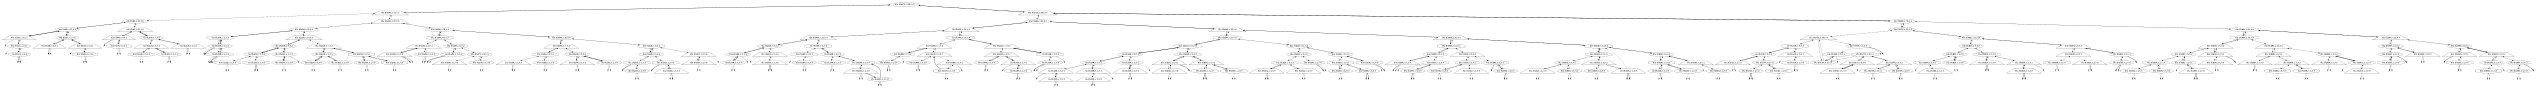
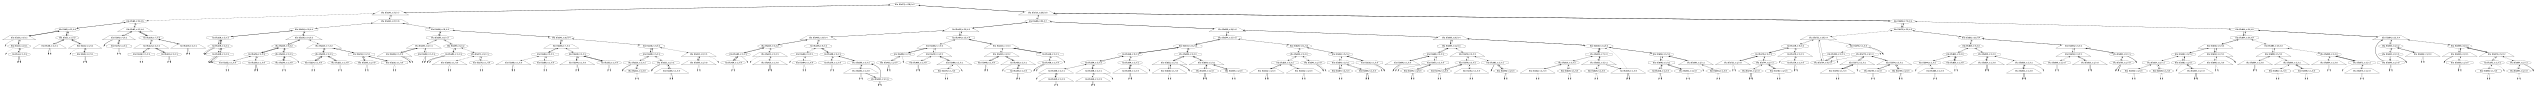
edge "Bla Bla948,s:1,h:0" -> "Bla Bla952,s:2,h:1": now "Bla Bla948,s:1,h:0" -> "Bla Bla964,s:13,h:4"
edge "Bla Bla816,s:1,h:0" -> "Bla Bla812,s:3,h:1": added
edge "Bla Bla476,s:1,h:0" -> "Bla Bla472,s:4,h:2": now "Bla Bla480,s:2,h:1" -> "Bla Bla472,s:4,h:2"
